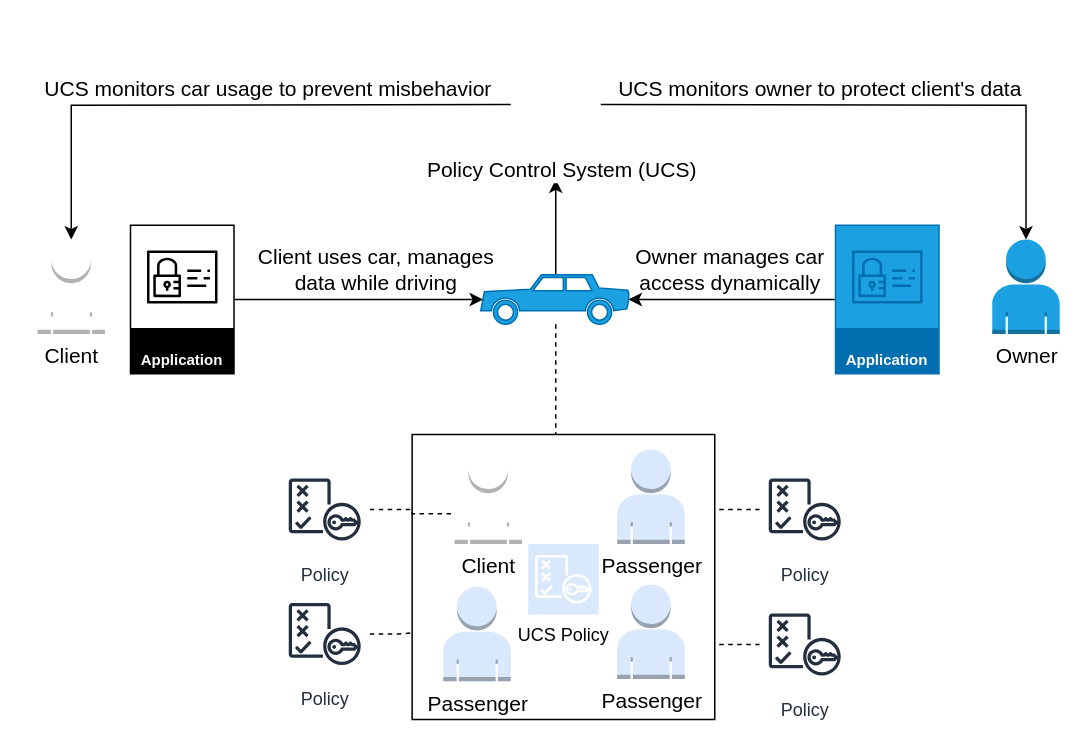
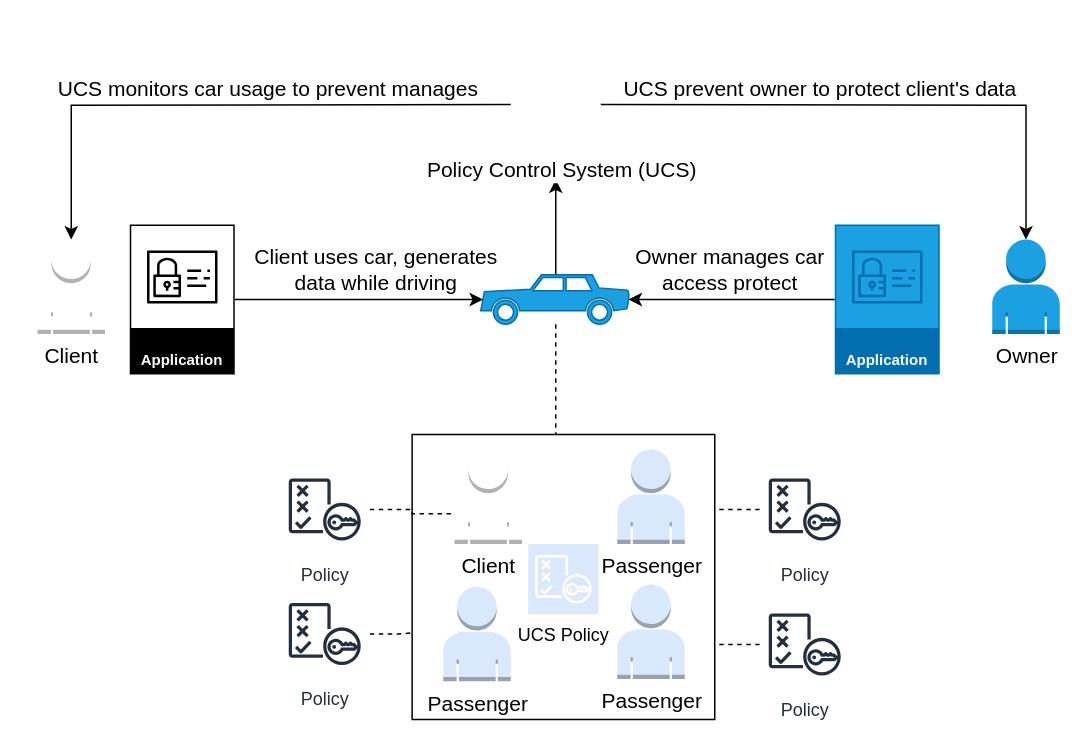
node "UCS monitors car usage to prevent misbehavior": label "UCS monitors car usage to prevent misbehavior" -> "UCS monitors car usage to prevent manages"
node "UCS monitors owner to protect client's data": label "UCS monitors owner to protect client's data" -> "UCS prevent owner to protect client's data"
node "Client uses car, manages data while driving": label "Client uses car, manages data while driving" -> "Client uses car, generates data while driving"
node "Owner manages car access dynamically": label "Owner manages car access dynamically" -> "Owner manages car access protect"
